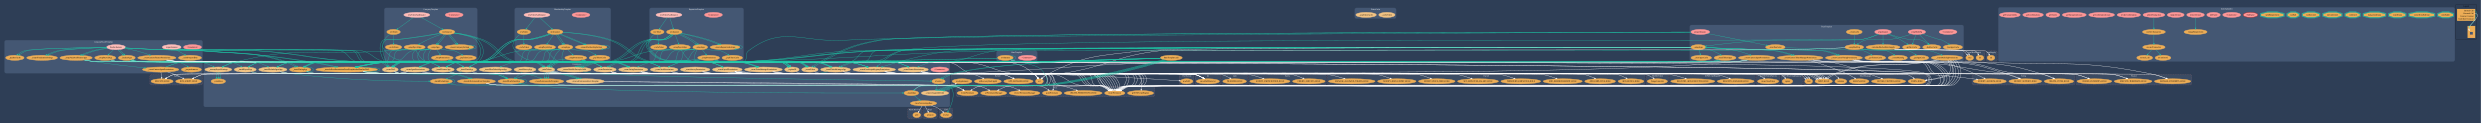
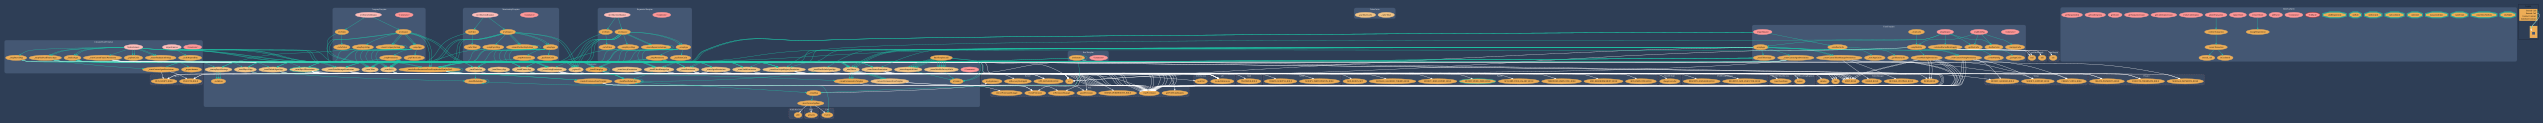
node "_createPayrollPermissions": color #f2c383 -> #1bc6a6
node "MODIFY_PRICE_FEED_ROLE": color #edad56 -> #1bc6a6
node "ADD_BONUS_ROLE": label "ADD_BONUS_ROLE" -> "ADD_BONUS_SET"
edge "isContract" -> "_ensureAragonIdIsValid": reversed
